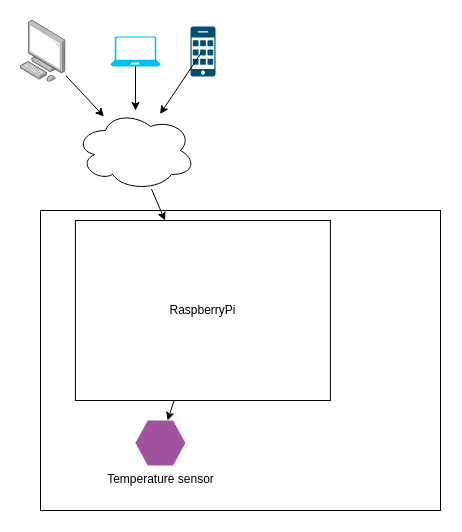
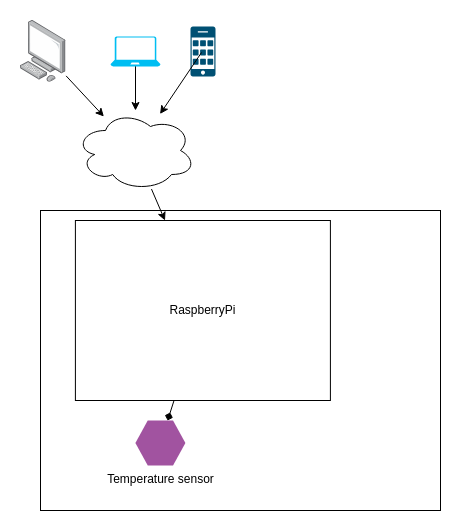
edge "RaspberryPi" -> "Temperature sensor": arrowhead classic -> diamond
